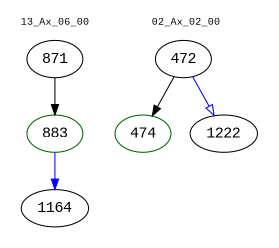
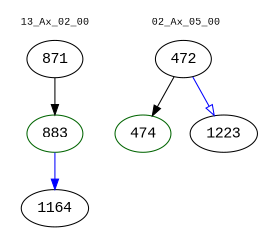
cluster "13_Ax_06_00": label "13_Ax_06_00" -> "13_Ax_02_00"
cluster "02_Ax_02_00": label "02_Ax_02_00" -> "02_Ax_05_00"
node "1222": label "1222" -> "1223"
